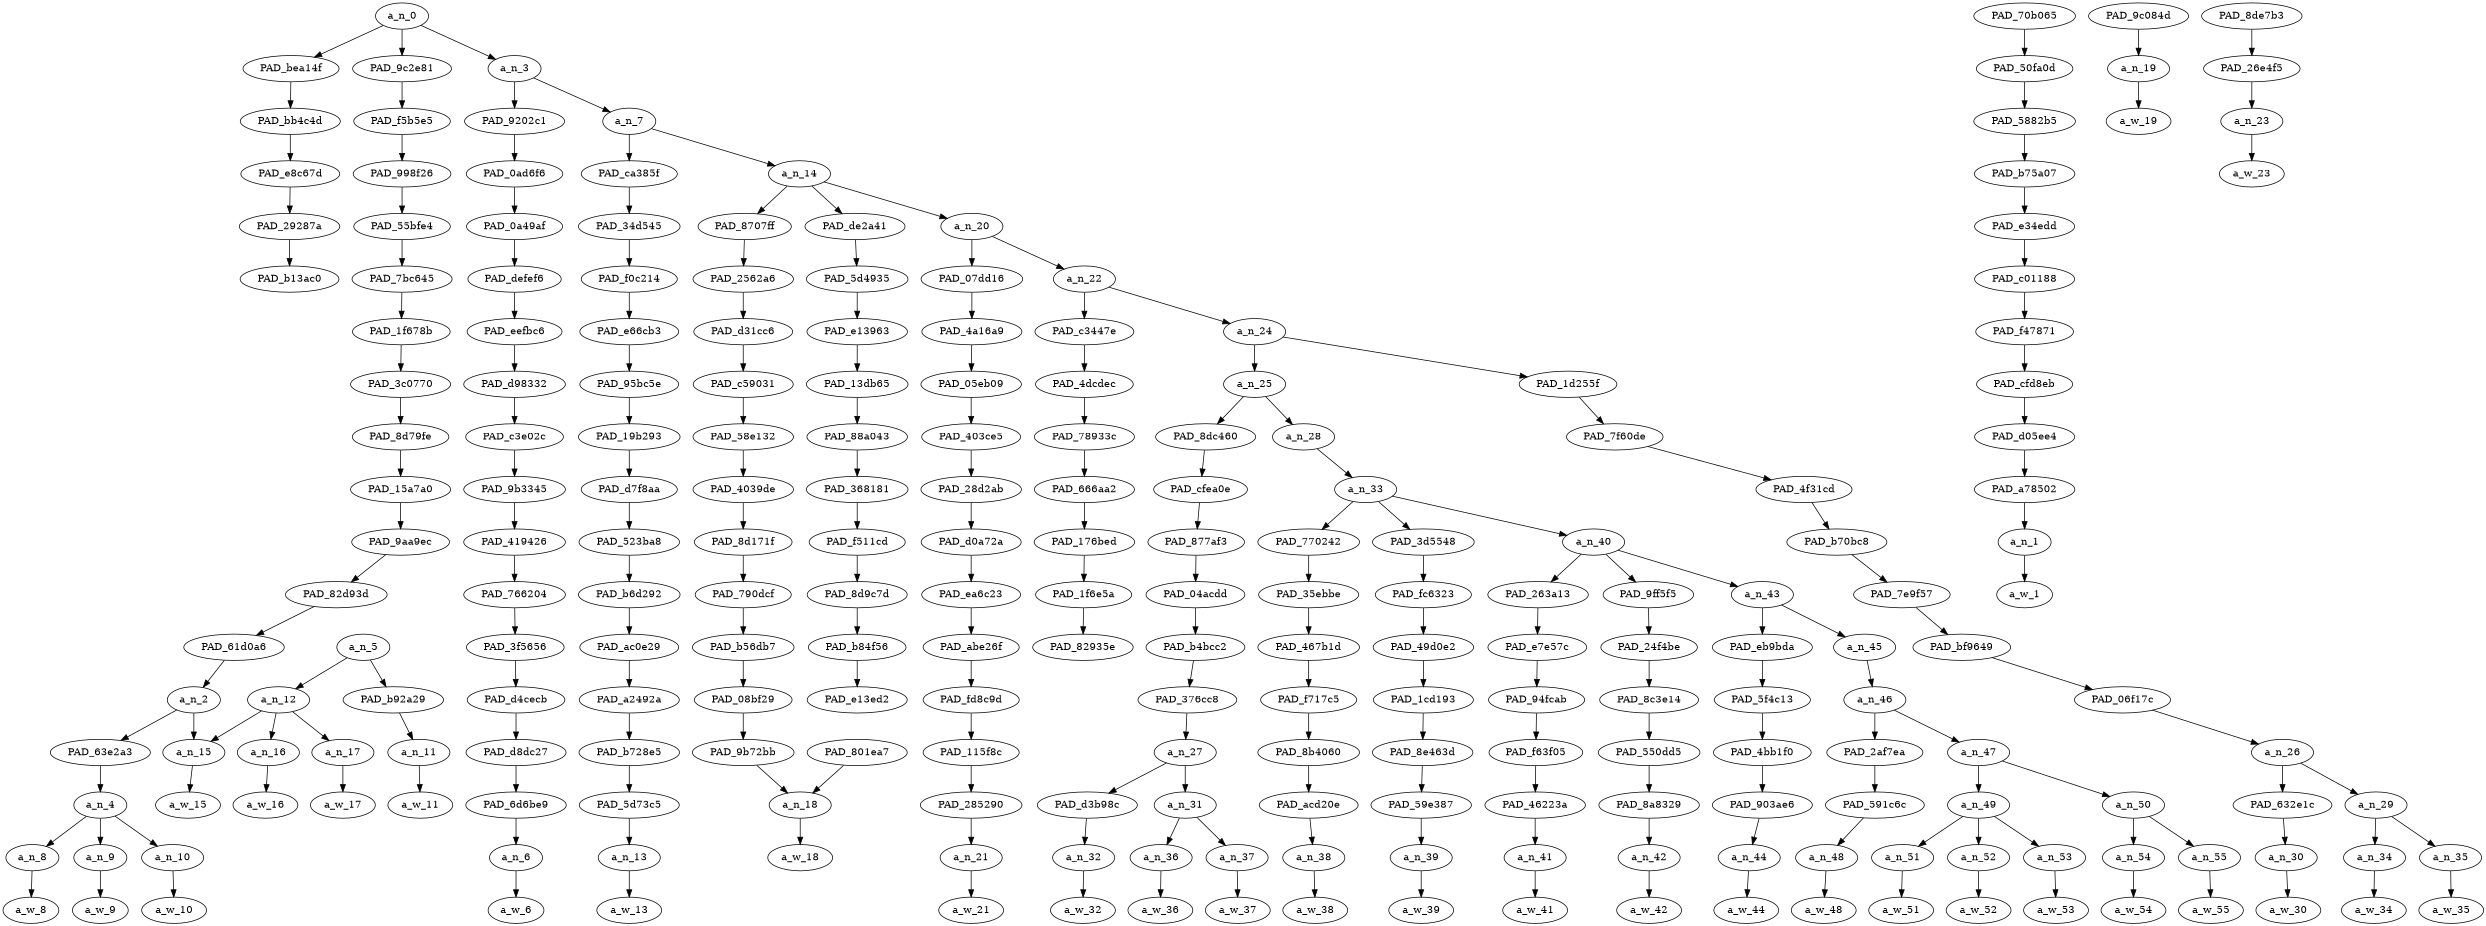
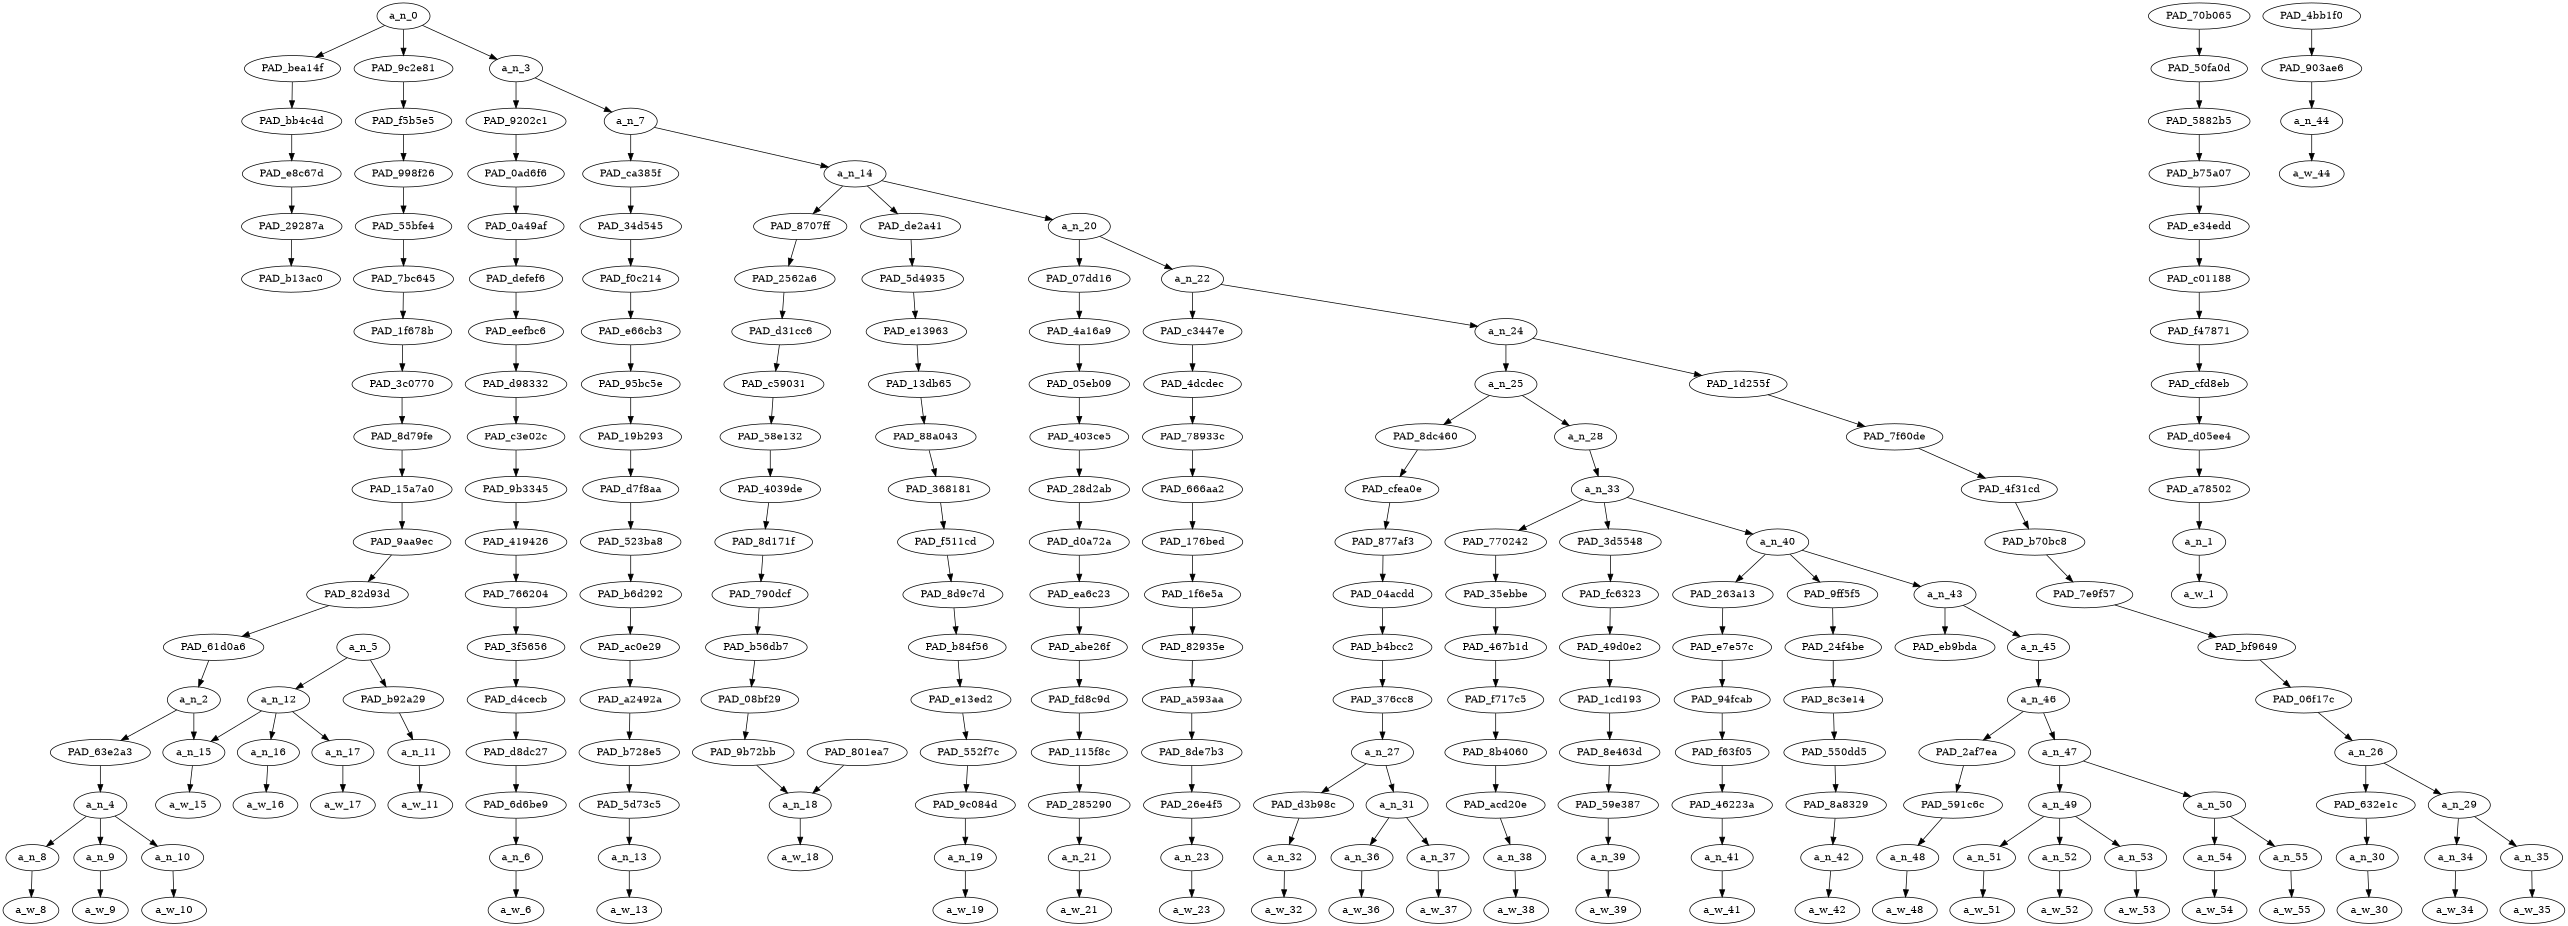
node "PAD_a593aa": added
node "PAD_5f4c13": removed
node "PAD_552f7c": added
